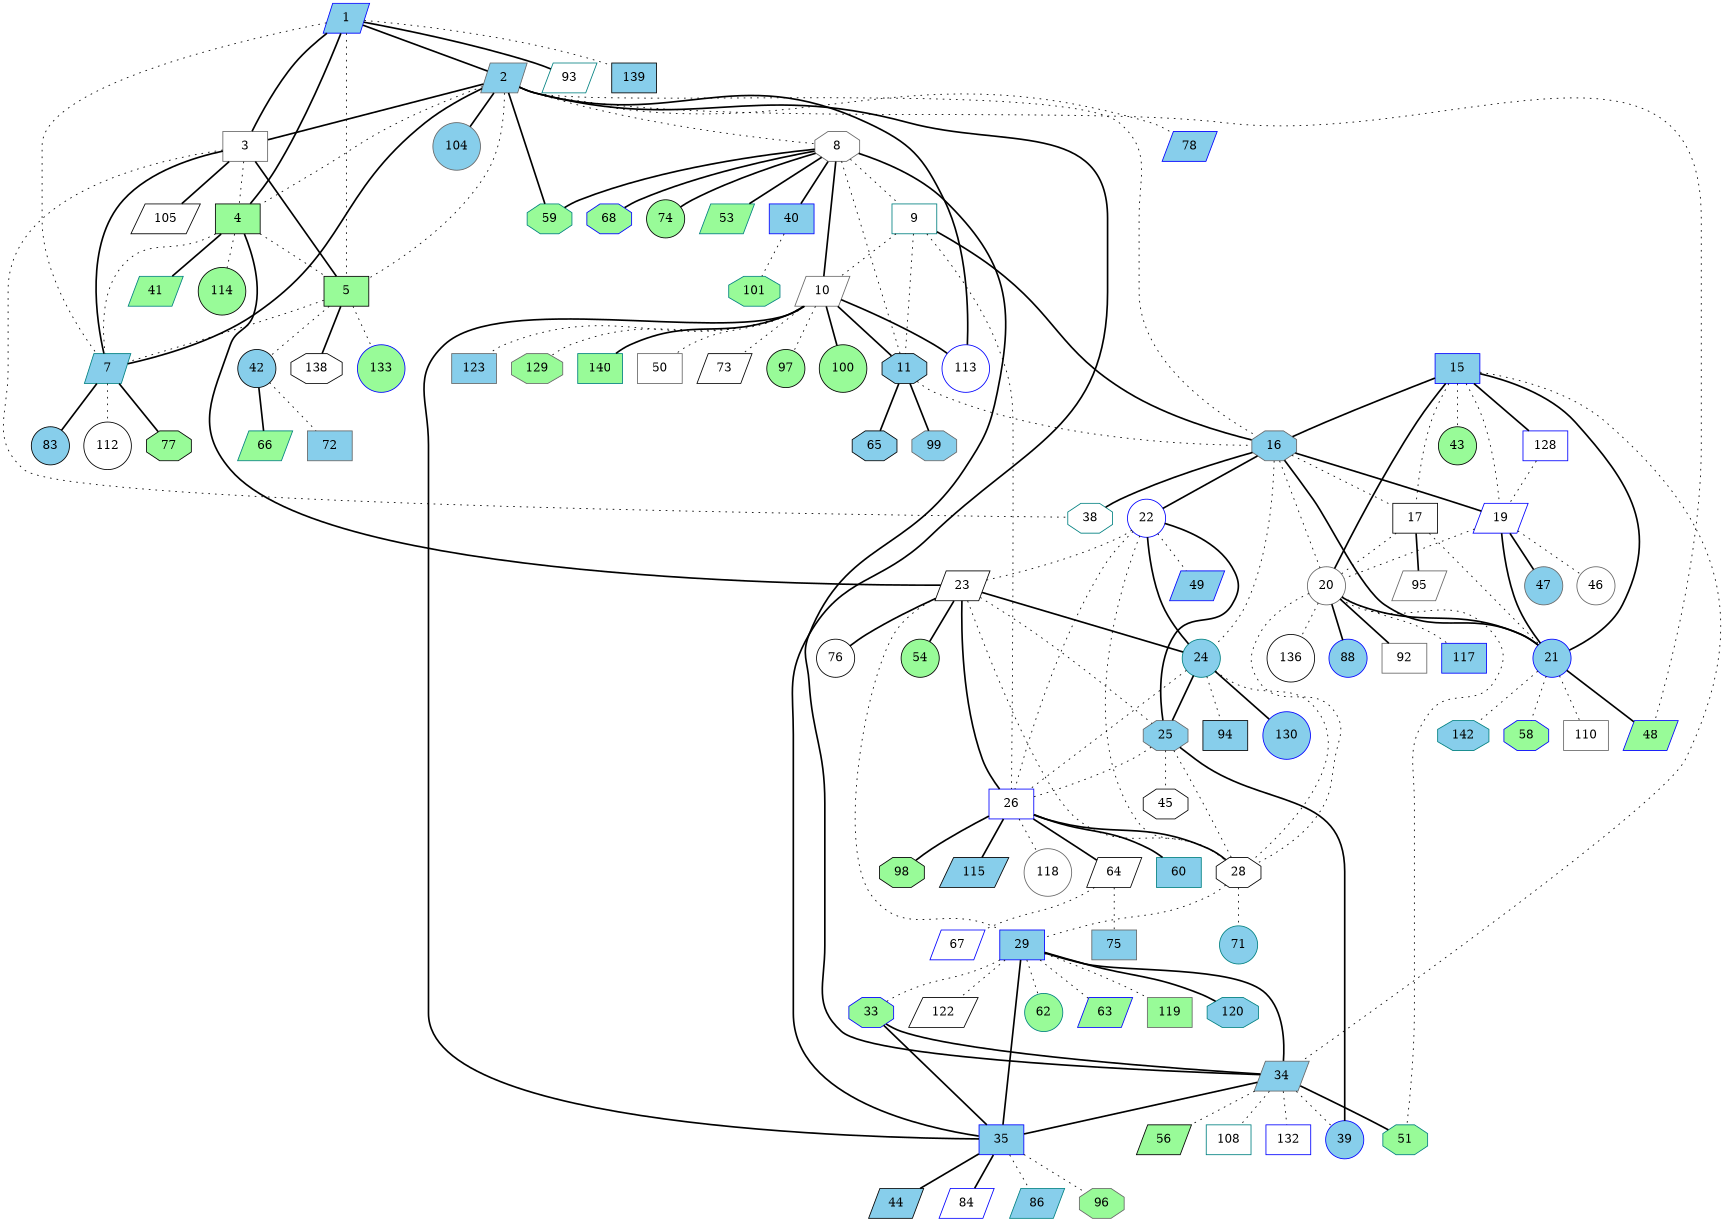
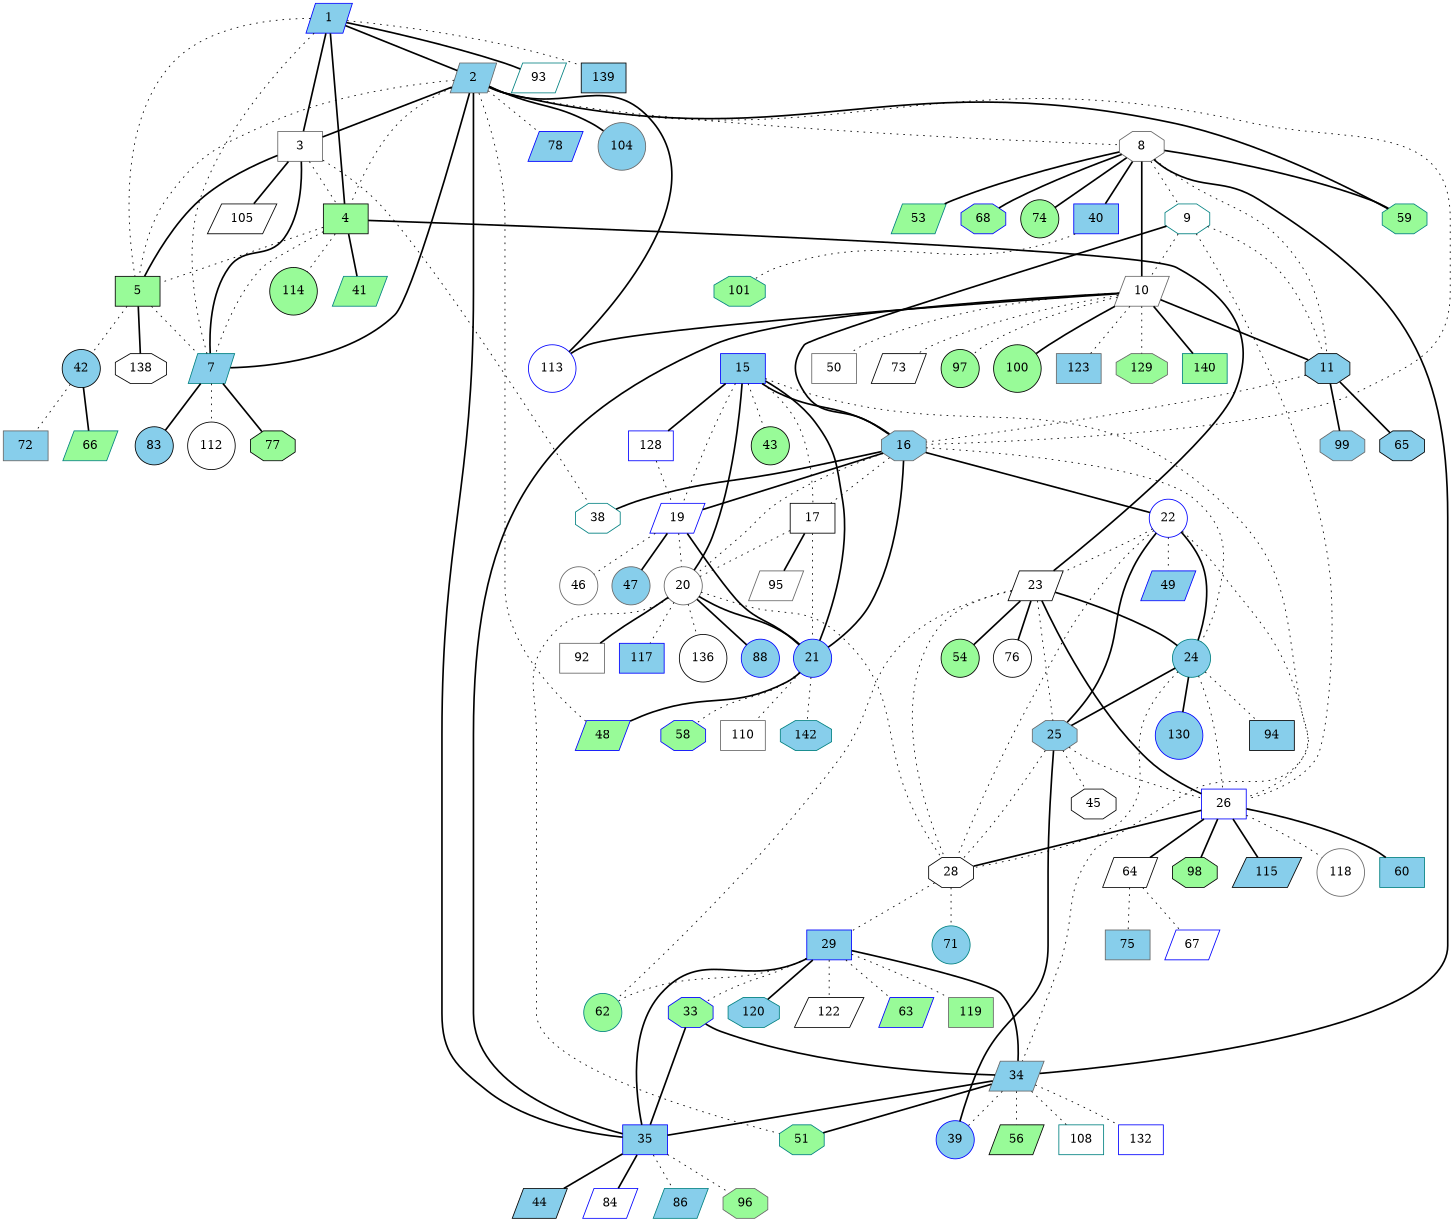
node "9": shape box -> octagon
node "133": removed
edge "23" -- "29": now "23" -- "62"
